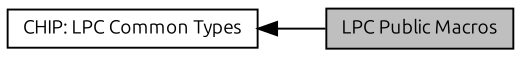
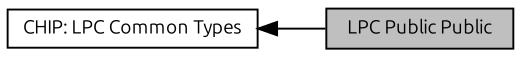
node "LPC Public Macros": label "LPC Public Macros" -> "LPC Public Public"
